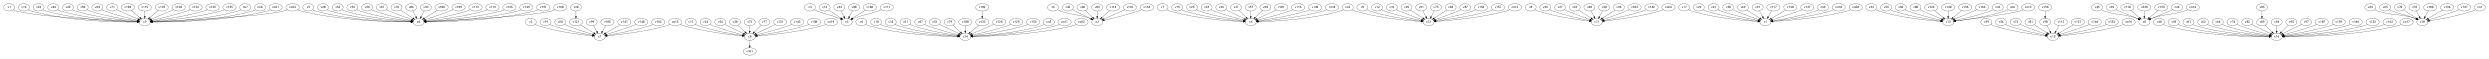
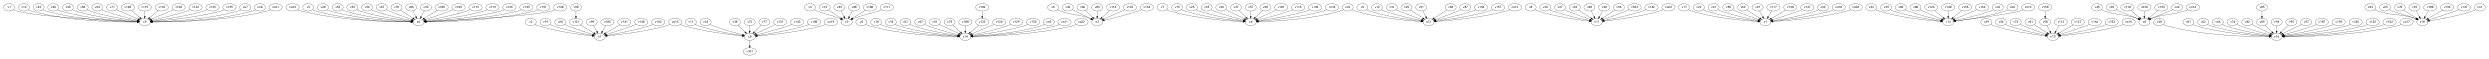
node "v75": removed
edge "co23" -> "c9": removed
node "v34": removed
node "v55": removed
